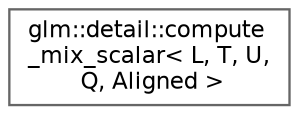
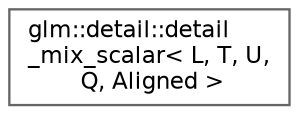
node "glm::detail::compute _mix_scalar< L, T, U, Q, Aligned >": label "glm::detail::compute _mix_scalar< L, T, U, Q, Aligned >" -> "glm::detail::detail _mix_scalar< L, T, U, Q, Aligned >"
